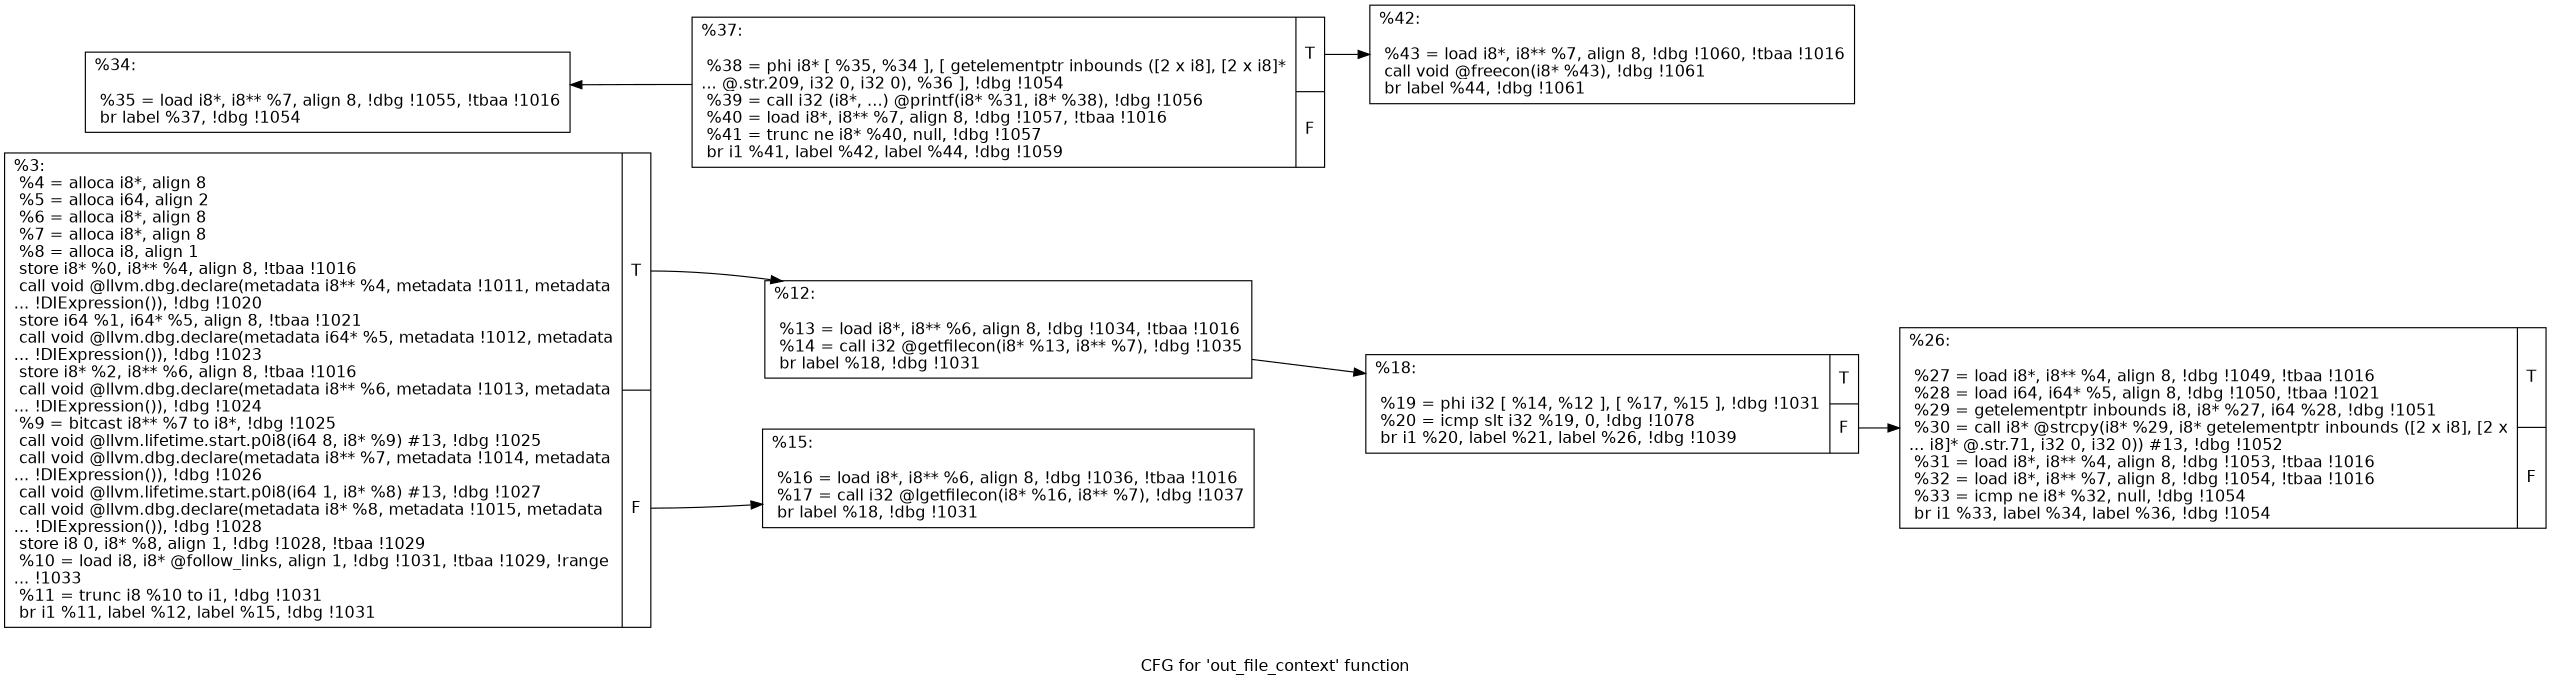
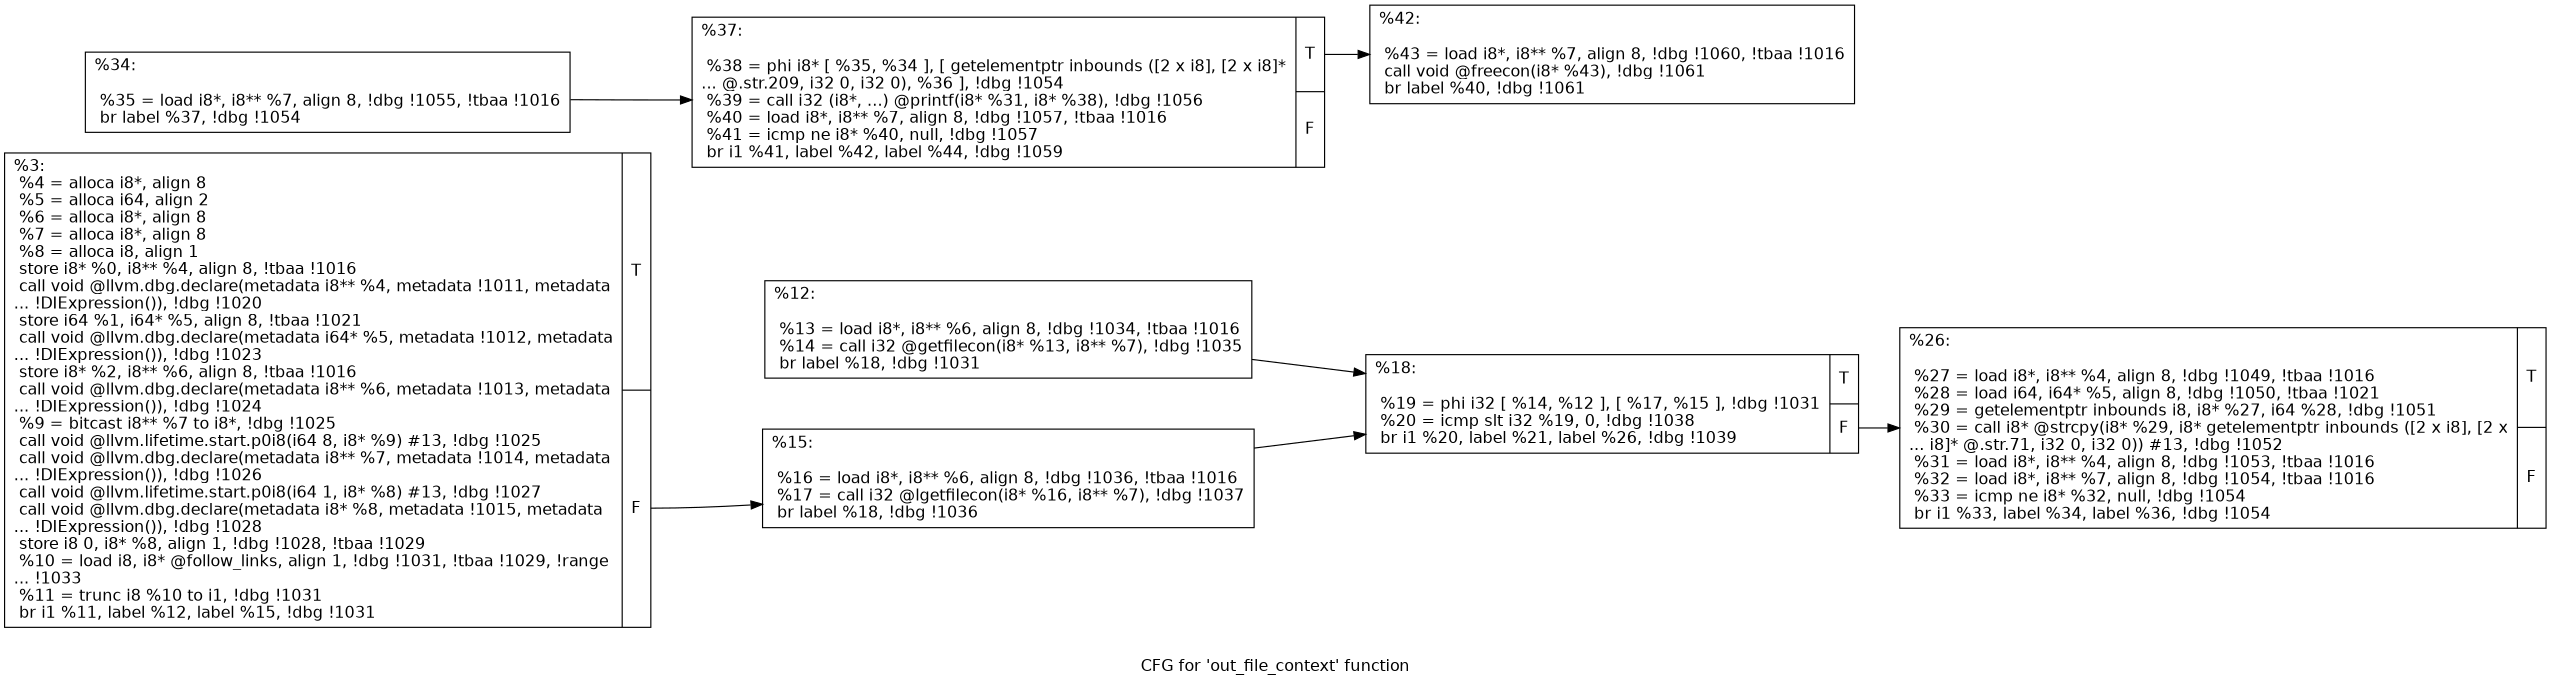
edge "%37:" -> "%34:": reversed
node "%42:": text "br label %44, !dbg !1061" -> "br label %40, !dbg !1061"
node "%37:": text "%41 = trunc ne i8* %40, null, !dbg !1057" -> "%41 = icmp ne i8* %40, null, !dbg !1057"
edge "%3:" -> "%12:": removed
node "%18:": text "%20 = icmp slt i32 %19, 0, !dbg !1078" -> "%20 = icmp slt i32 %19, 0, !dbg !1038"
edge "%15:" -> "%18:": added
node "%15:": text "br label %18, !dbg !1031" -> "br label %18, !dbg !1036"
